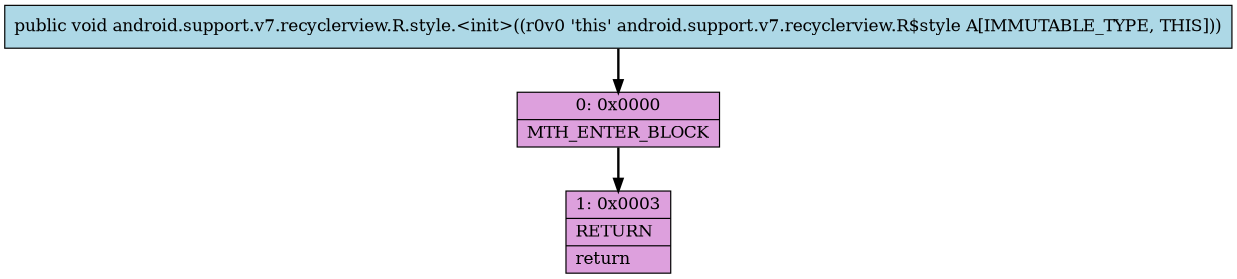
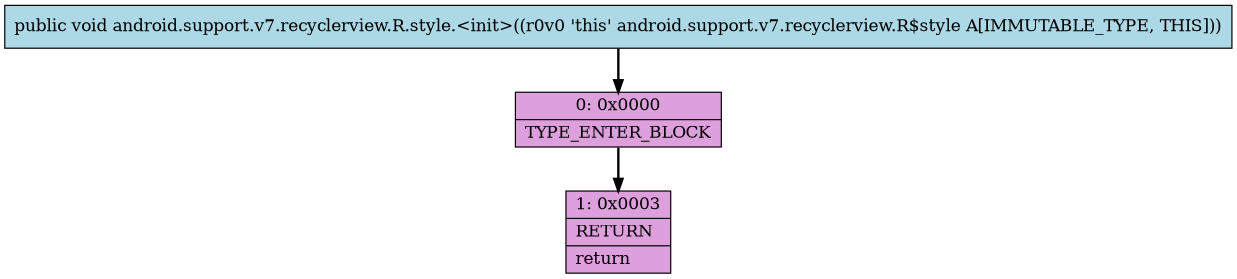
node "0: 0x0000": text "MTH_ENTER_BLOCK" -> "TYPE_ENTER_BLOCK"
